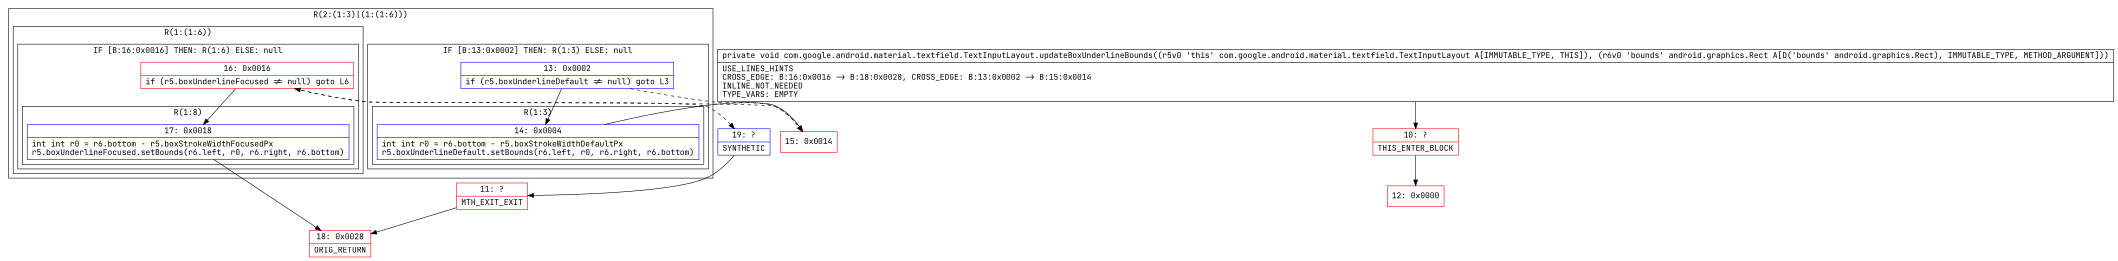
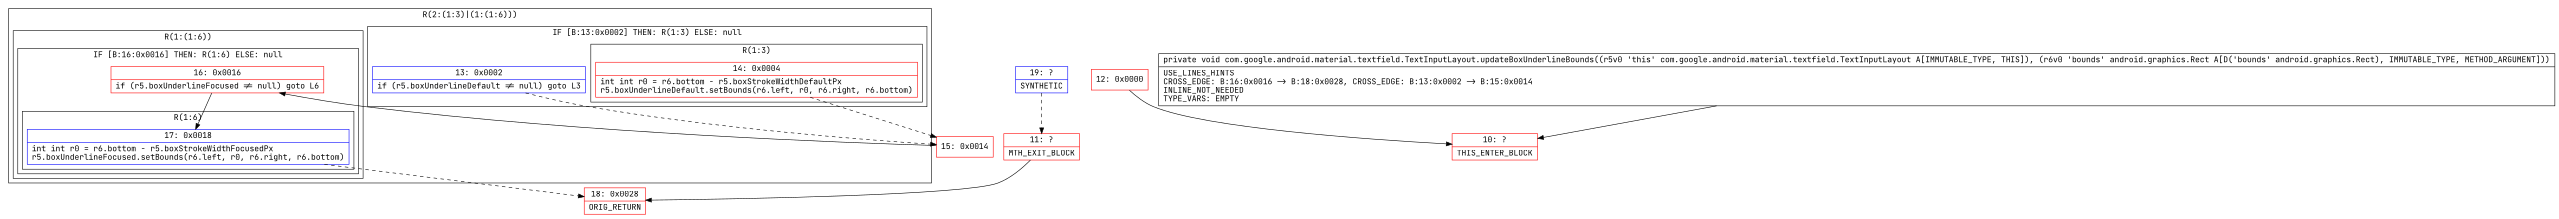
edge "13: 0x0002" -> "14: 0x0004": removed
edge "16: 0x0016" -> "19: ?": removed
edge "15: 0x0014" -> "16: 0x0016": style dashed -> solid
edge "14: 0x0004" -> "15: 0x0014": style solid -> dashed
cluster "R(1:8)": label "R(1:8)" -> "R(1:6)"
node "14: 0x0004": color blue -> red
edge "10: ?" -> "12: 0x0000": reversed
edge "19: ?" -> "11: ?": style solid -> dashed
edge "17: 0x0018" -> "18: 0x0028": style solid -> dashed
node "11: ?": text "MTH_EXIT_EXIT" -> "MTH_EXIT_BLOCK"
